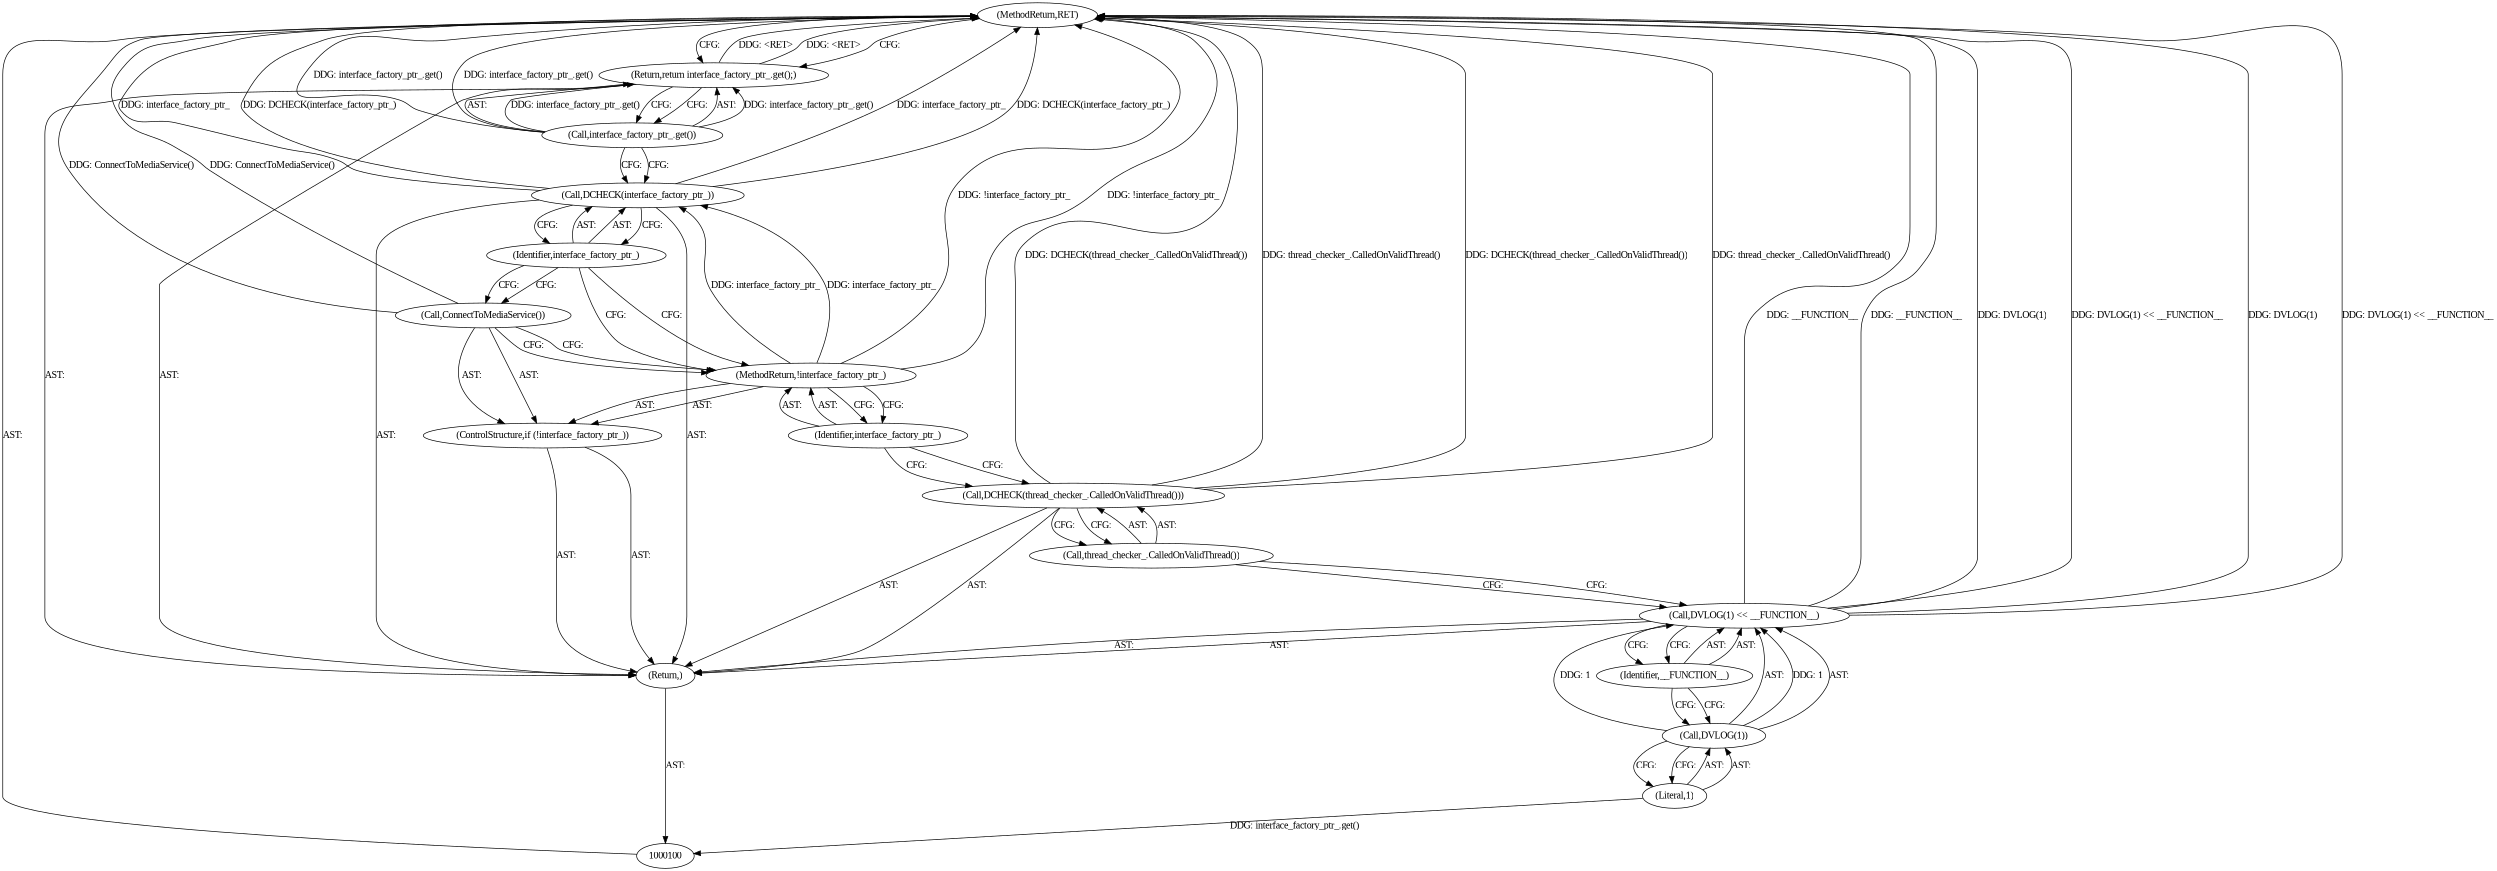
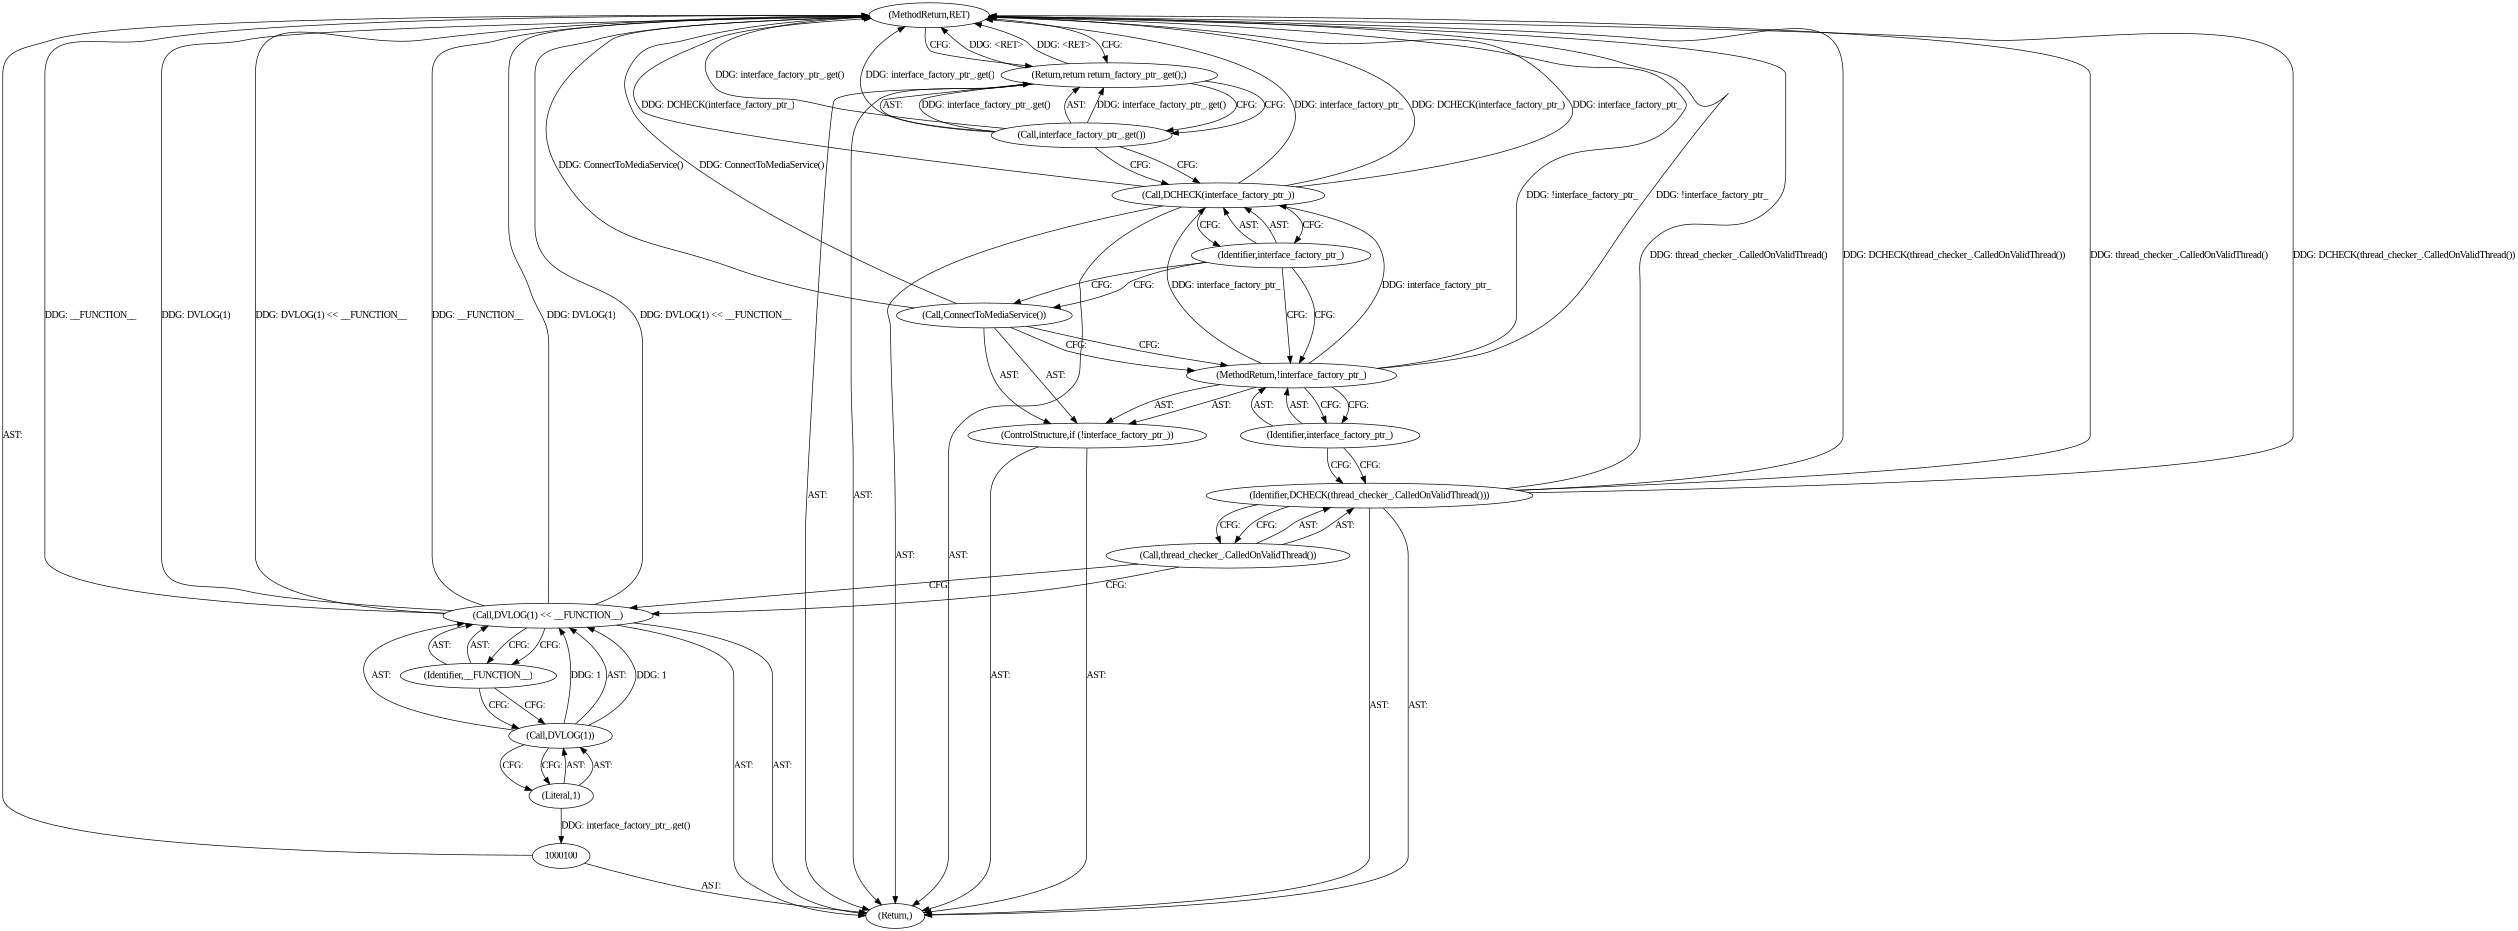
node "(Return,return interface_factory_ptr_.get();)": label "(Return,return interface_factory_ptr_.get();)" -> "(Return,return return_factory_ptr_.get();)"
node "(Call,DCHECK(thread_checker_.CalledOnValidThread()))": label "(Call,DCHECK(thread_checker_.CalledOnValidThread()))" -> "(Identifier,DCHECK(thread_checker_.CalledOnValidThread()))"
edge "(Return,)" -> "1000100": reversed
